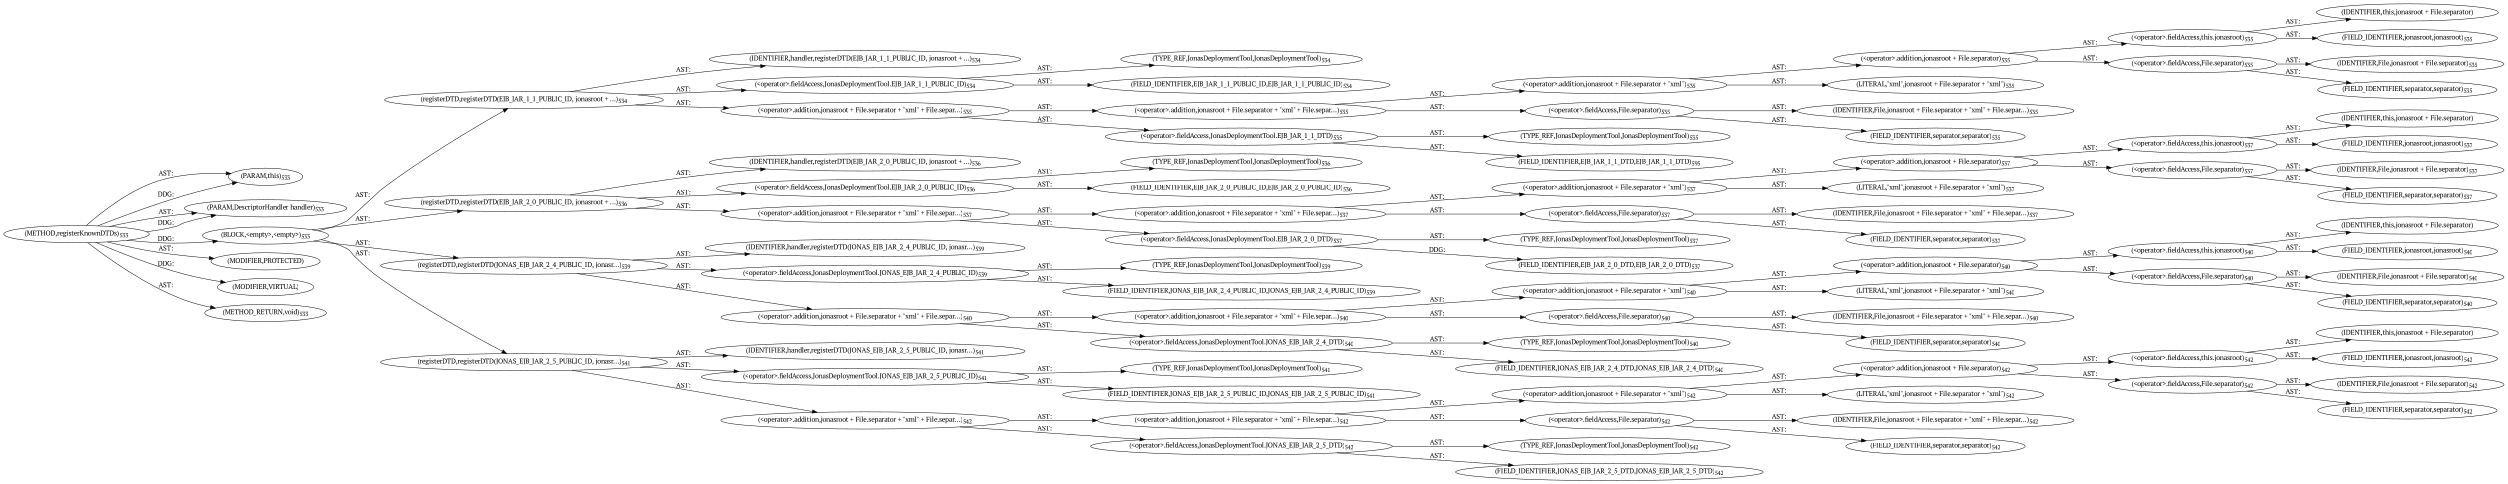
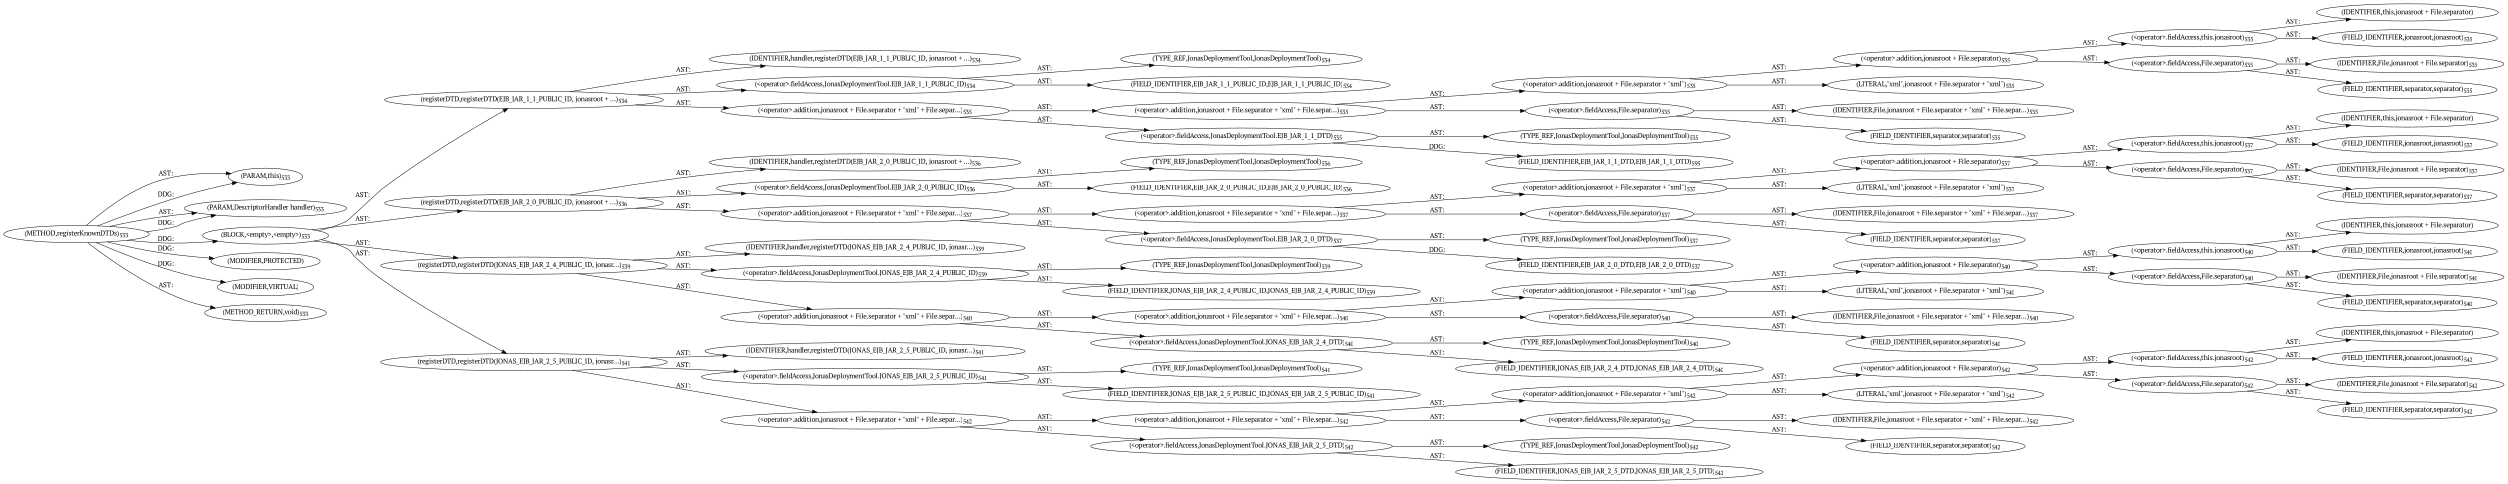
edge "(<operator>.fieldAccess,JonasDeploymentTool.EJB_JAR_1_1_DTD)" -> "(FIELD_IDENTIFIER,EJB_JAR_1_1_DTD,EJB_JAR_1_1_DTD)": label "AST: " -> "DDG: "
edge "(METHOD,registerKnownDTDs)" -> "(MODIFIER,PROTECTED)": label "AST: " -> "DDG: "
